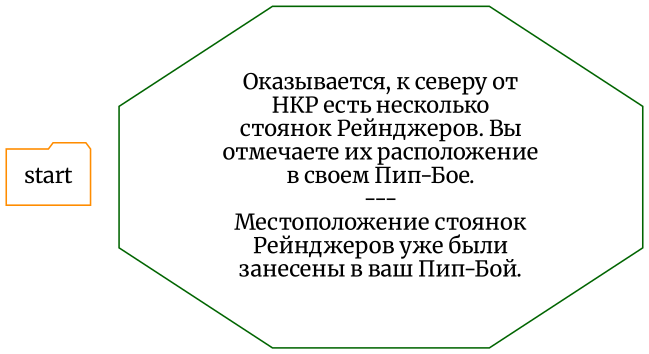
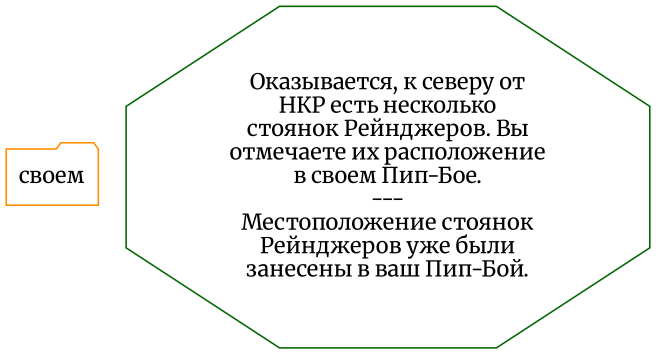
node "start": label "start" -> "своем"
